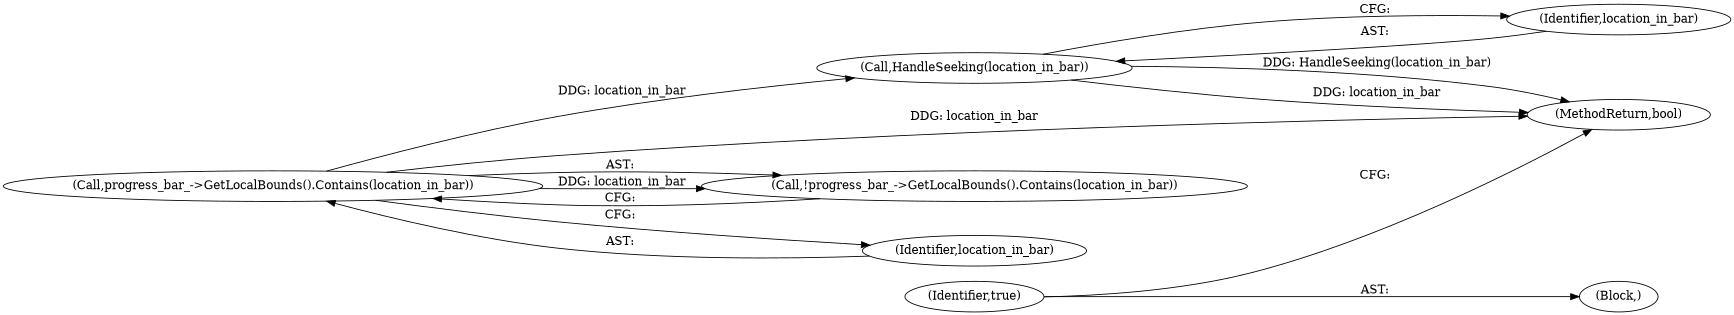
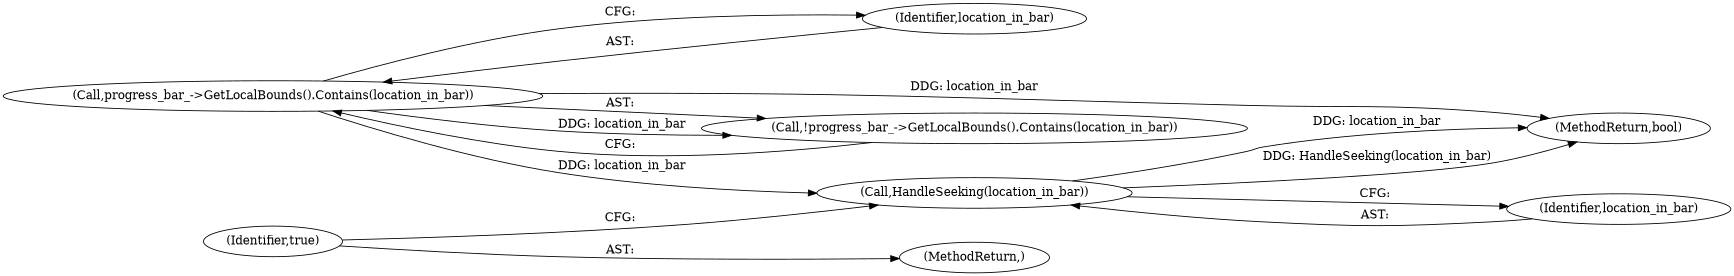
edge "(Identifier,true)" -> "(MethodReturn,bool)": now "(Identifier,true)" -> "(Call,HandleSeeking(location_in_bar))"
node "(Block,)": label "(Block,)" -> "(MethodReturn,)"
